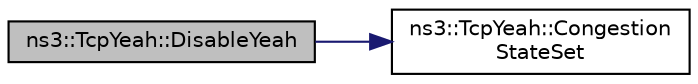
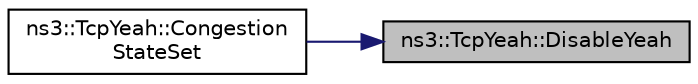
edge "ns3::TcpYeah::DisableYeah" -> "ns3::TcpYeah::Congestion StateSet": reversed
